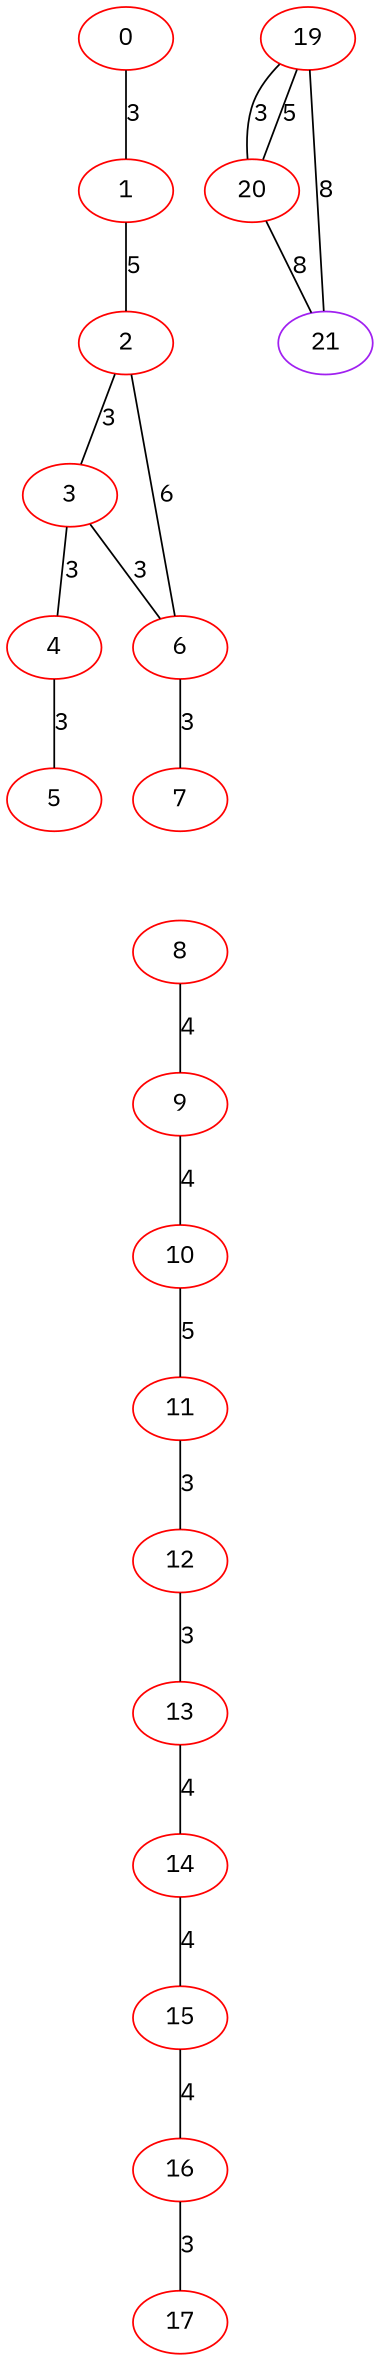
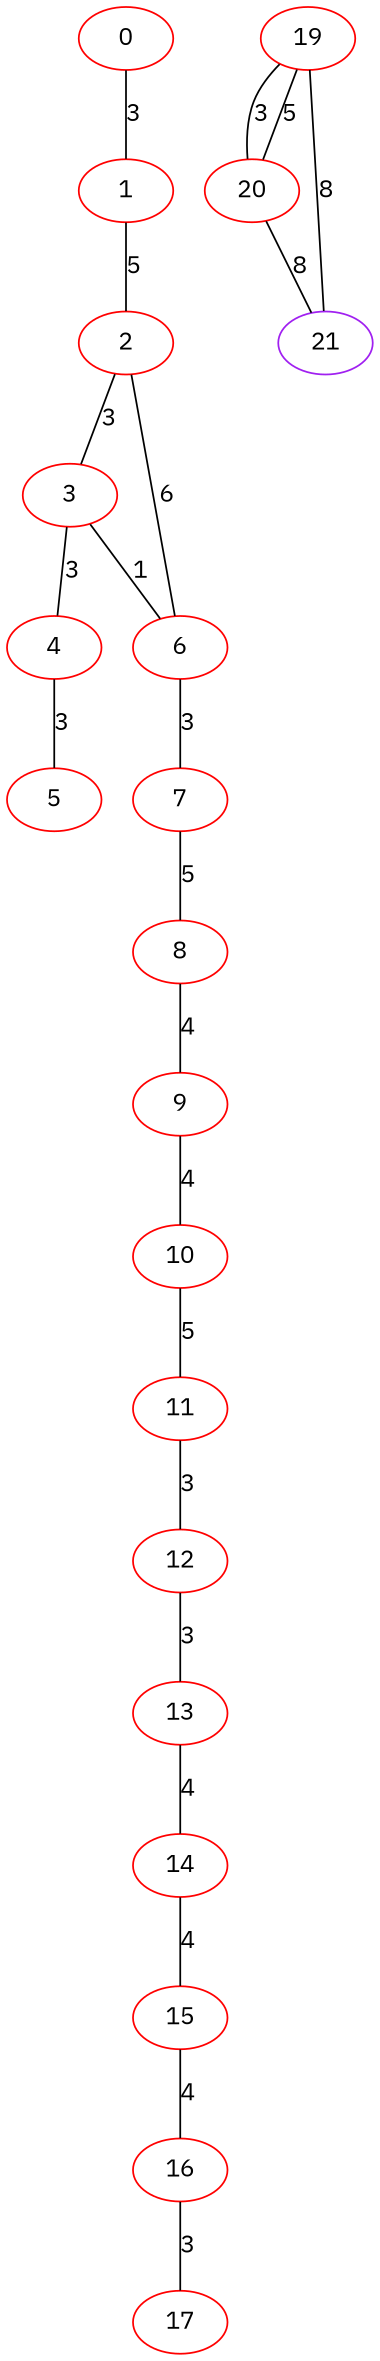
edge "3" -- "6": label "3" -> "1"
edge "7" -- "8": added, label "5"
